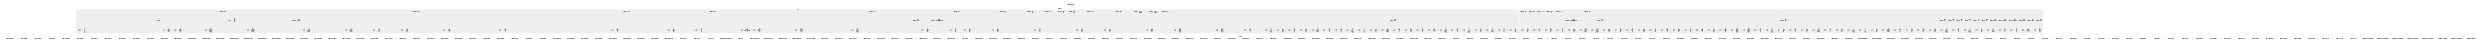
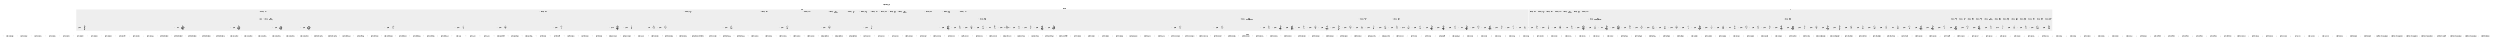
node "portage://sys-libs/tdb-1.3.13": added
